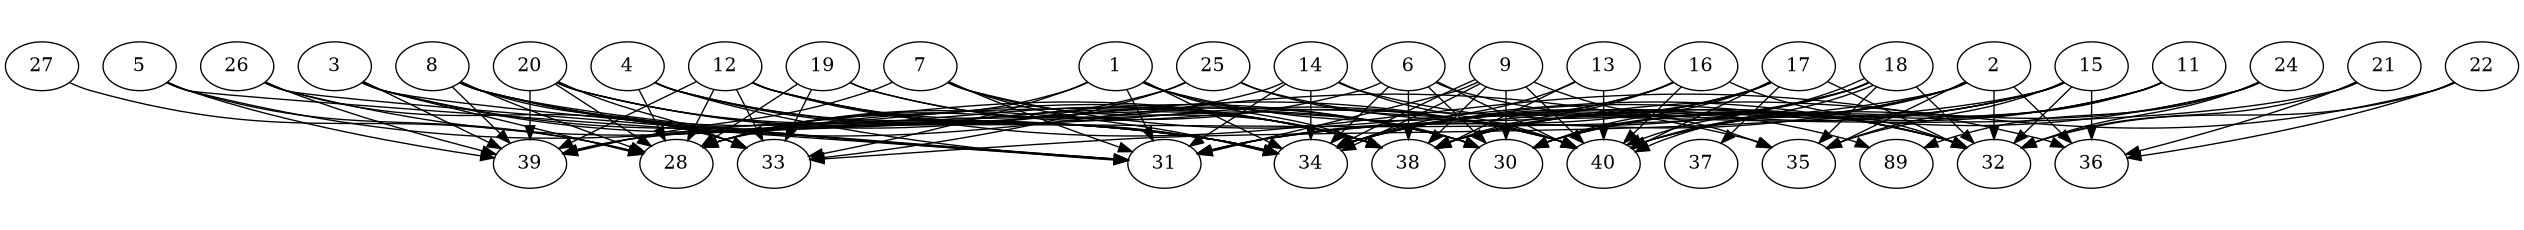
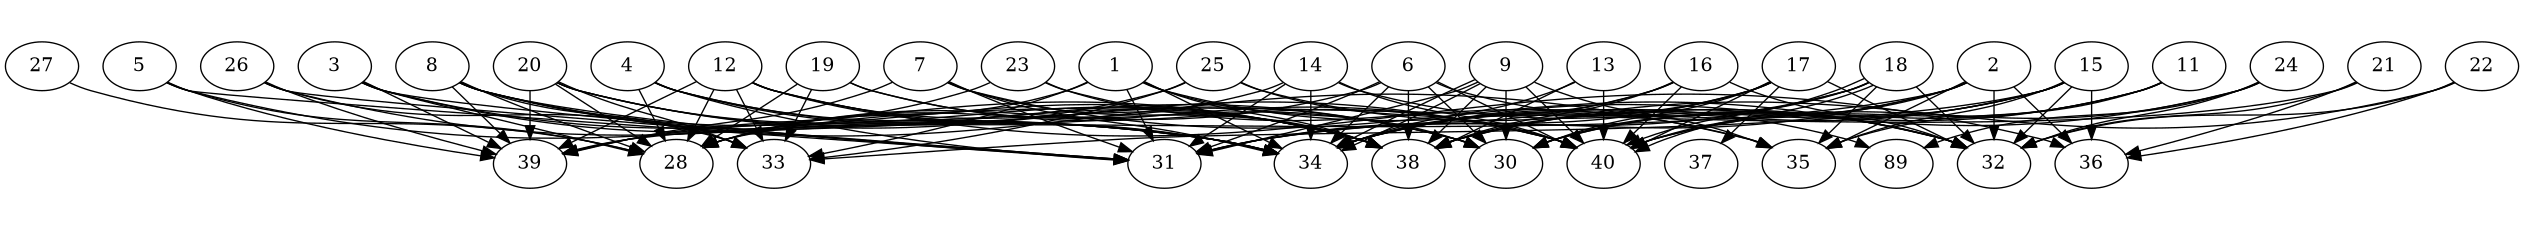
node "23": added
edge "6" -> "31": added
